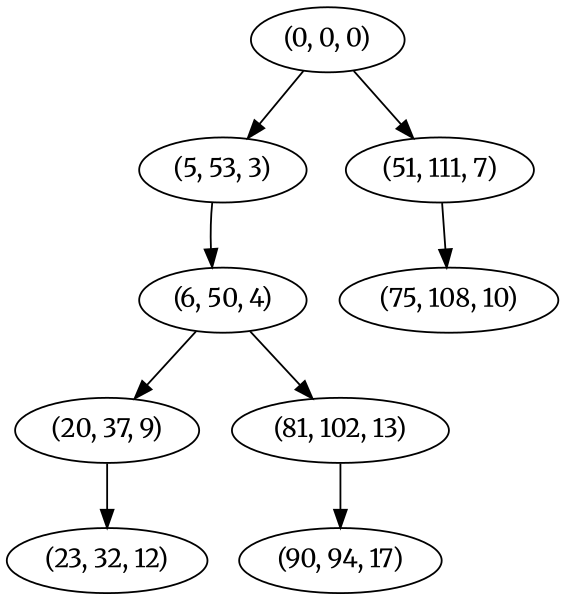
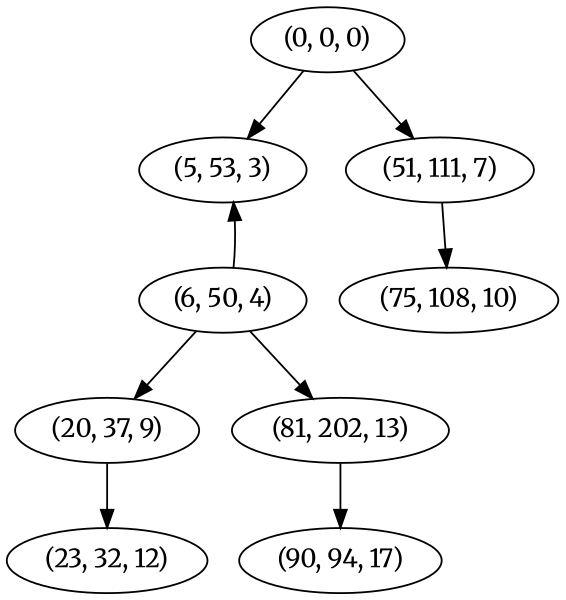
edge "(5, 53, 3)" -> "(6, 50, 4)": reversed
node "(81, 102, 13)": label "(81, 102, 13)" -> "(81, 202, 13)"
